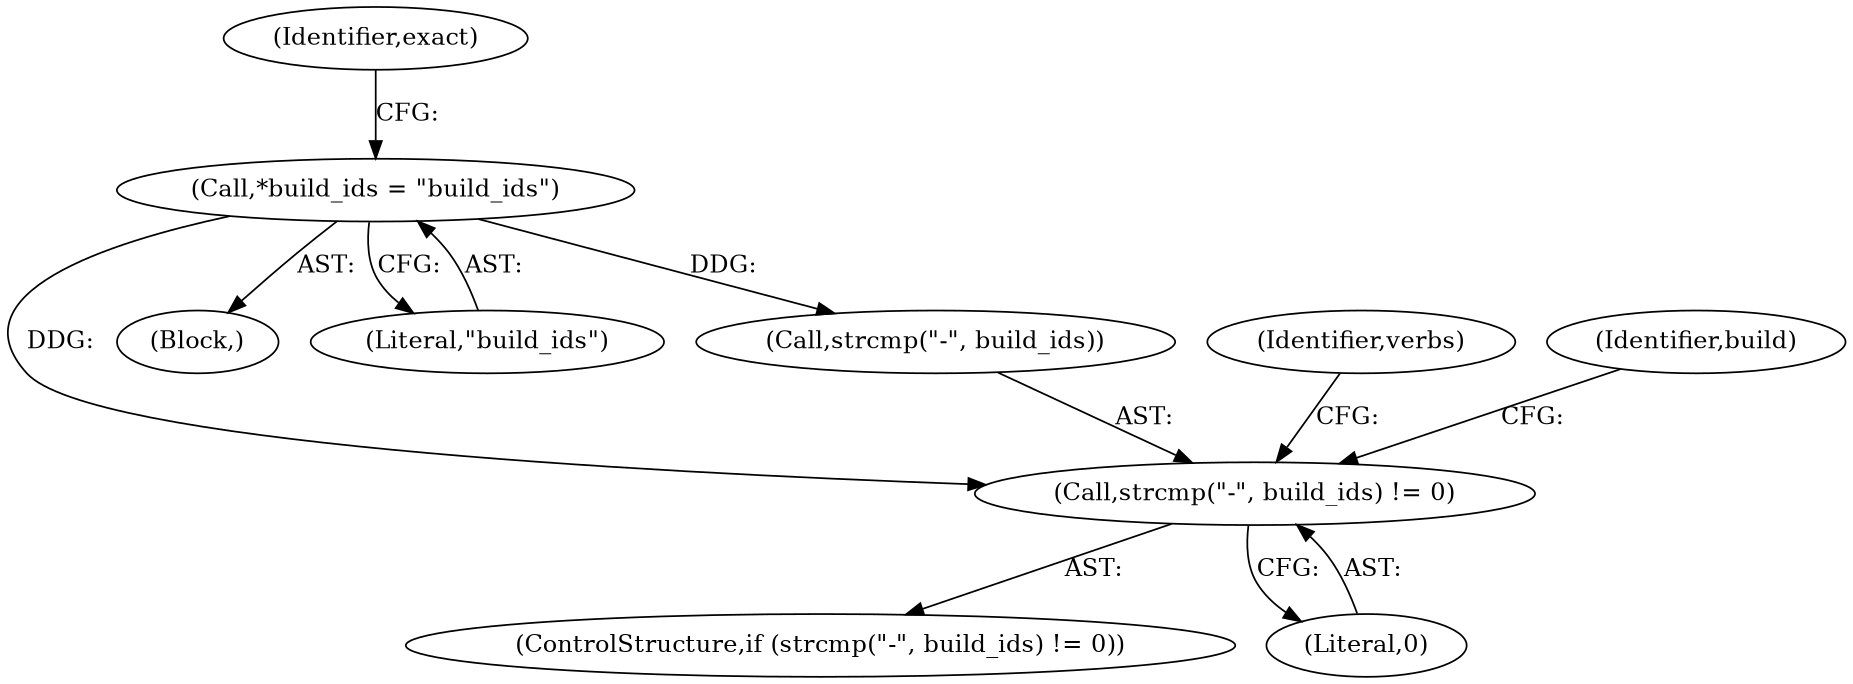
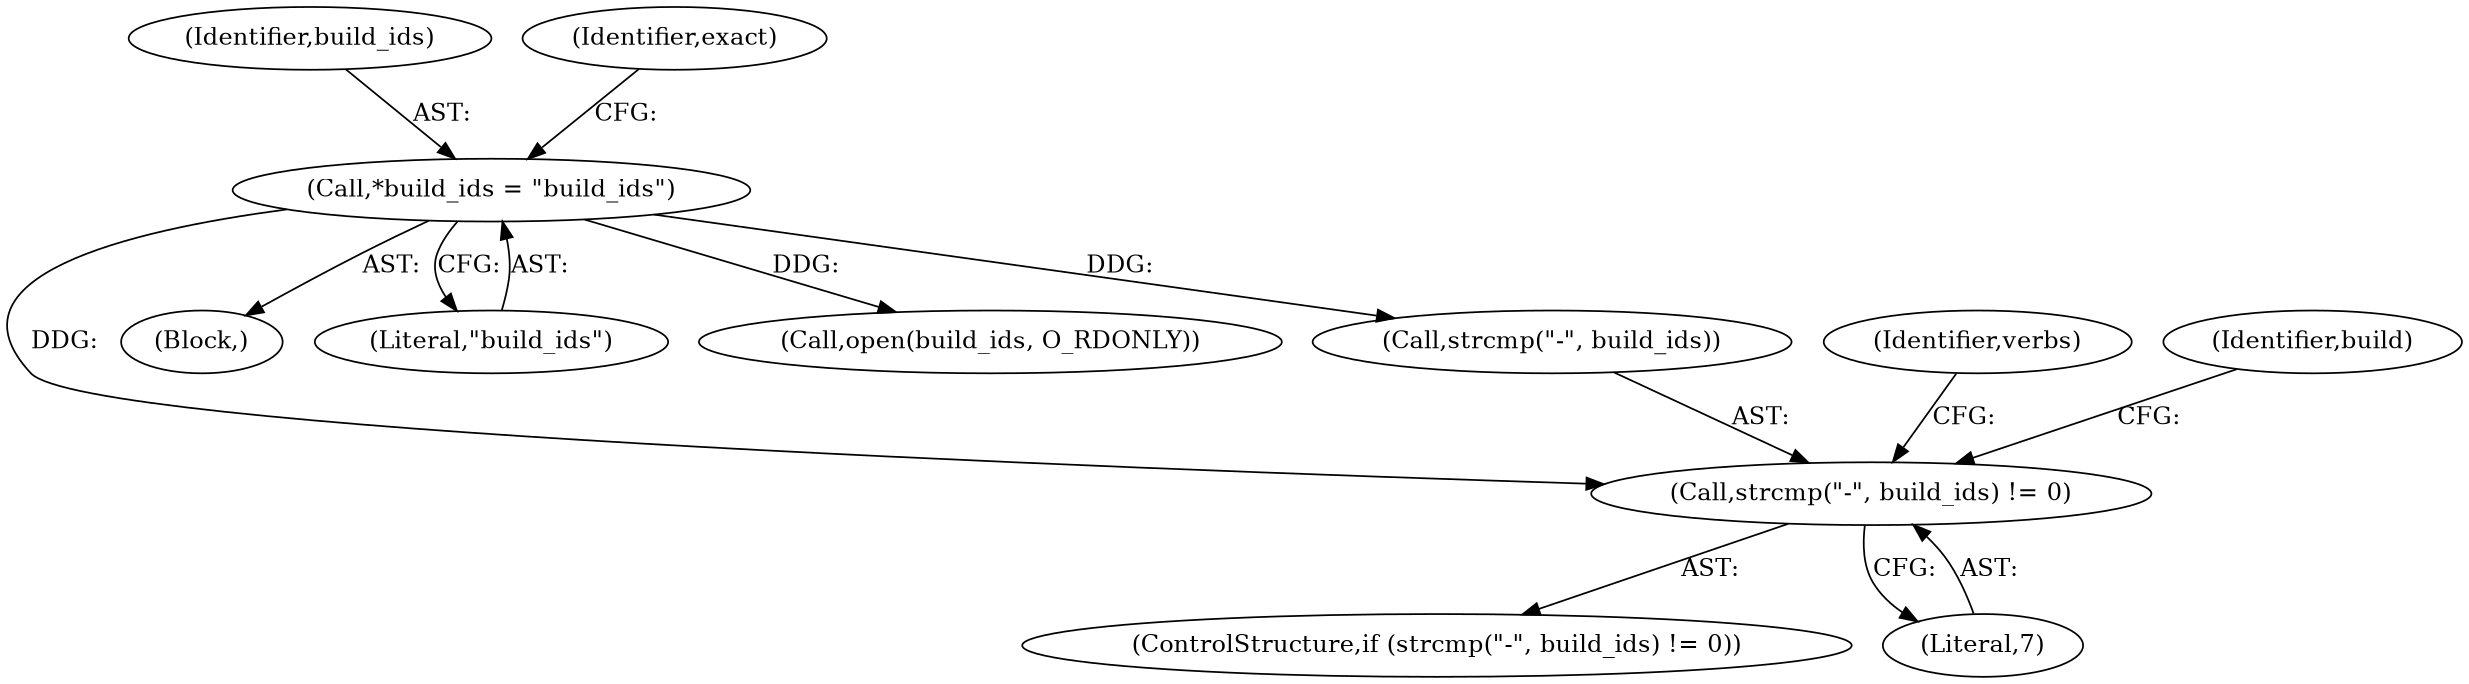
node "(Identifier,build_ids)": added
node "(Call,open(build_ids, O_RDONLY))": added
node "(Literal,0)": label "(Literal,0)" -> "(Literal,7)"
